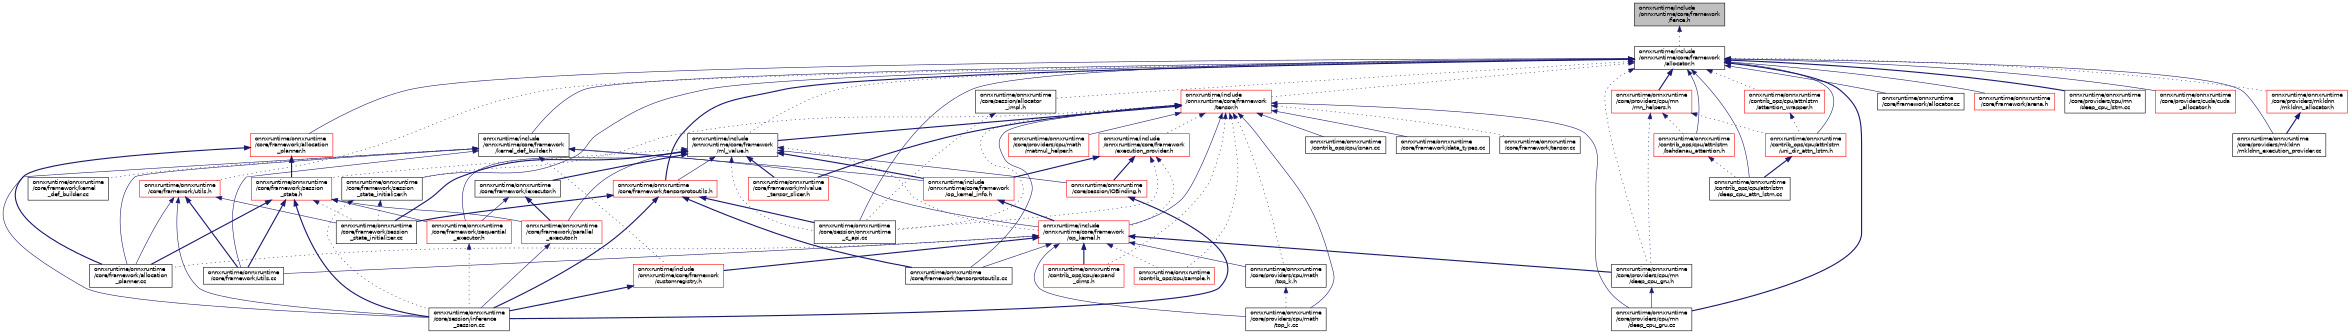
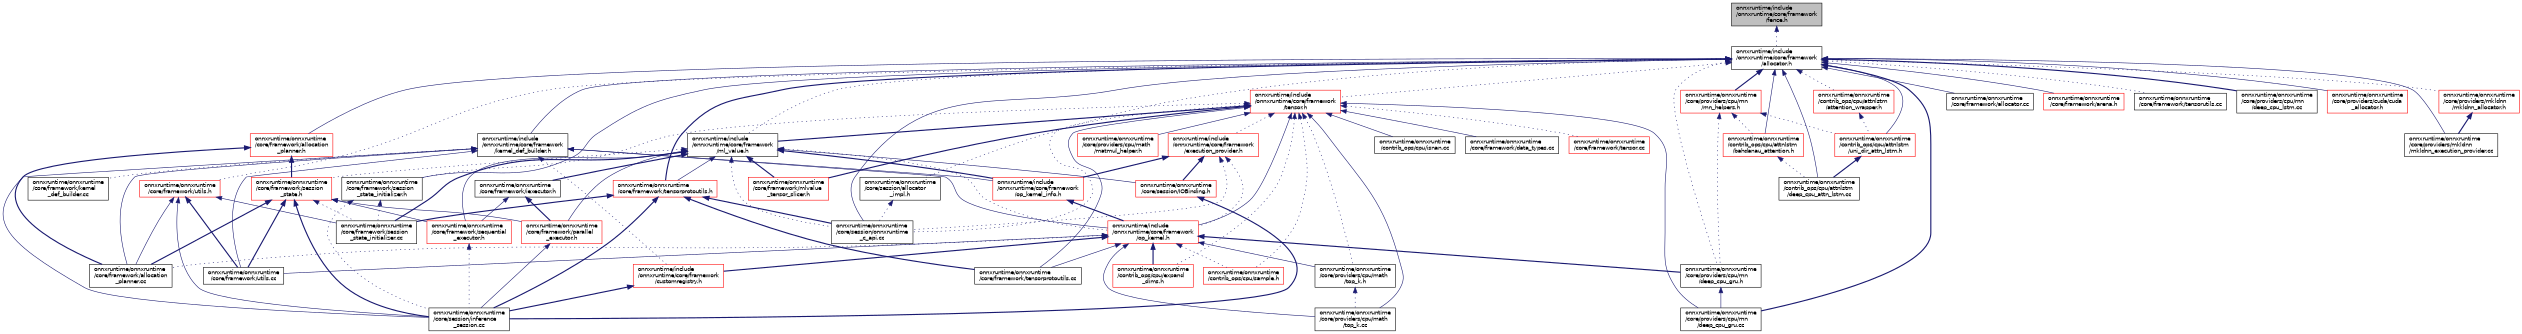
node "onnxruntime/onnxruntime /core/framework/tensorutils.cc": added
node "onnxruntime/onnxruntime /core/framework/tensor.cc": color black -> red
